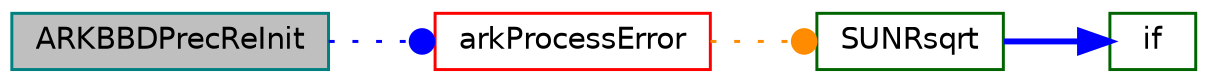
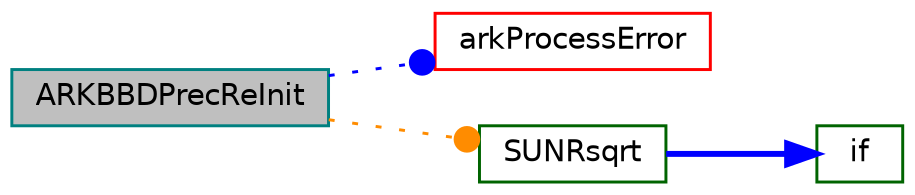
edge "arkProcessError" -> "SUNRsqrt": now "ARKBBDPrecReInit" -> "SUNRsqrt"
